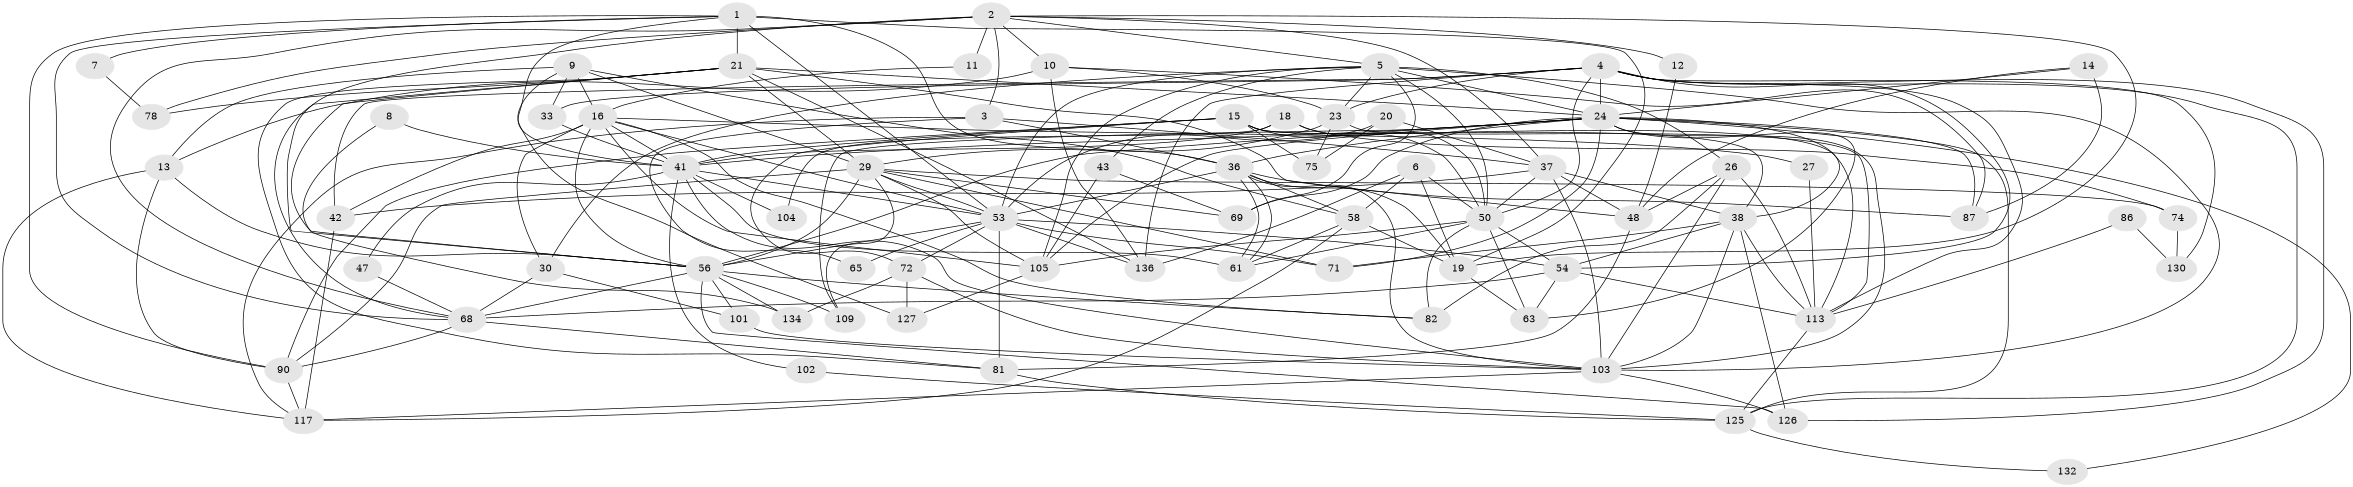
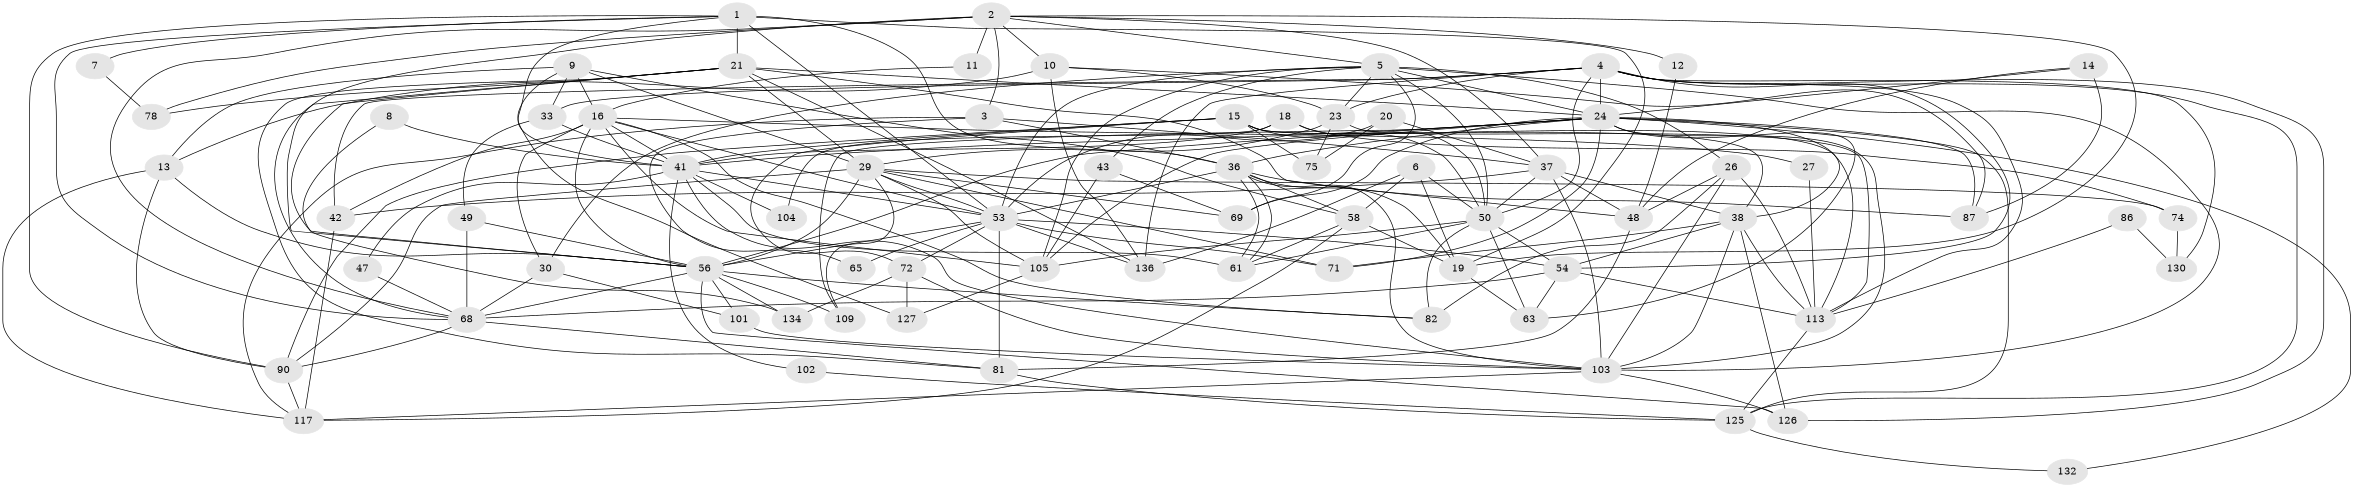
node "49": added
